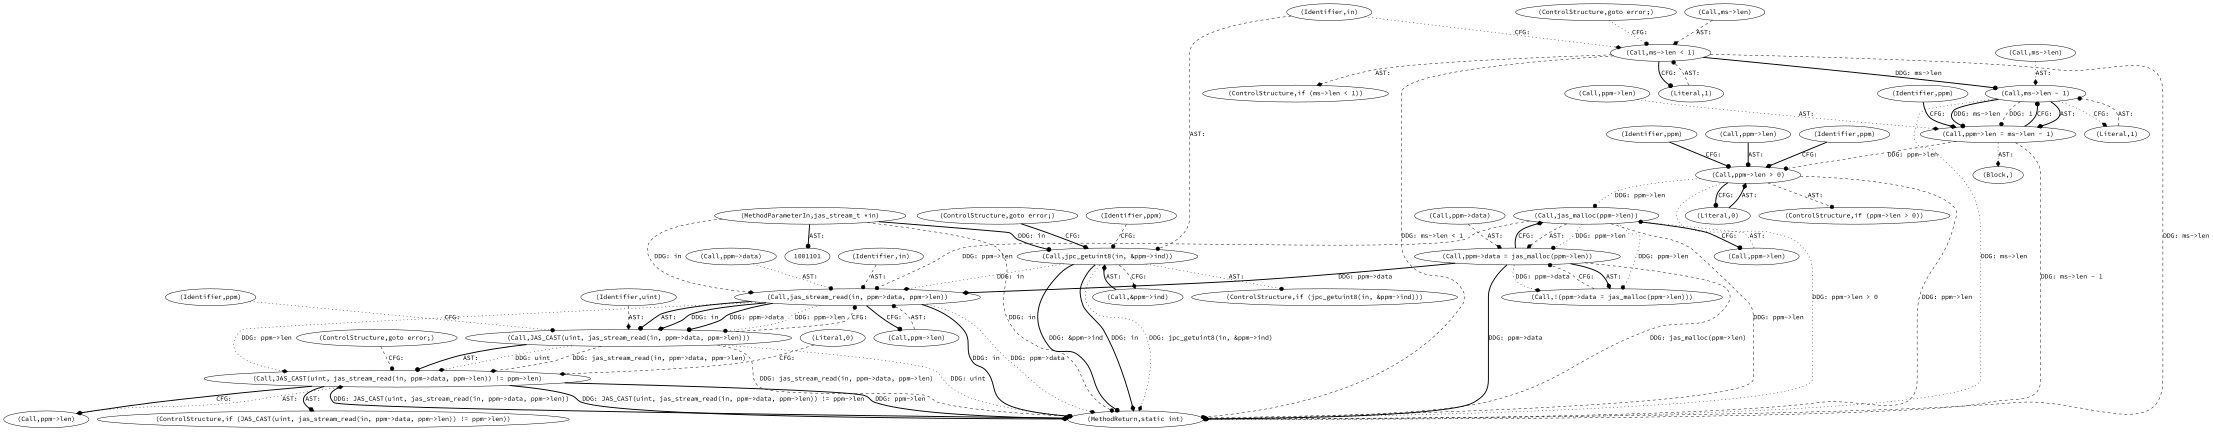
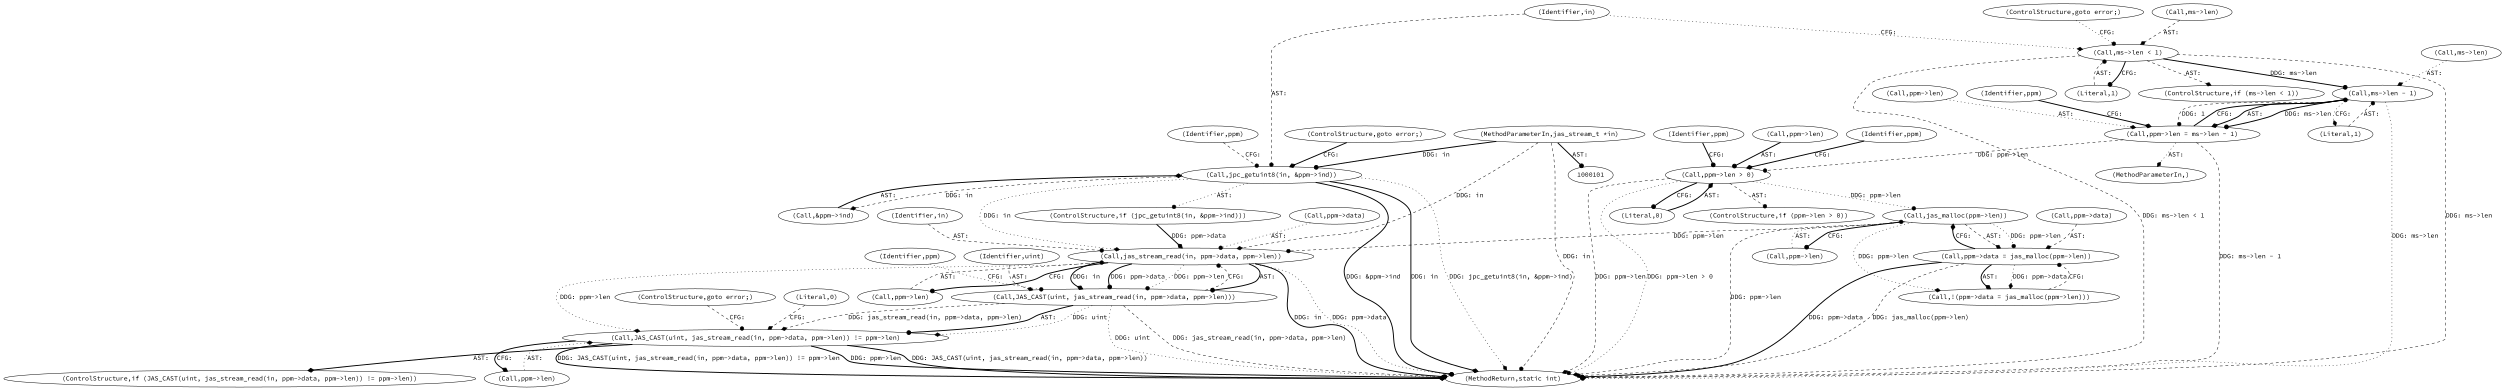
node "(Block,)": label "(Block,)" -> "(MethodParameterIn,)"
edge "(Call,jas_malloc(ppm->len))" -> "(Call,!(ppm->data = jas_malloc(ppm->len)))": arrowhead dot -> diamond
node "1001101": label "1001101" -> "1000101"
edge "(Call,jpc_getuint8(in, &ppm->ind))" -> "(Call,&ppm->ind)": label "CFG: " -> "DDG: in"
edge "(Call,ppm->data = jas_malloc(ppm->len))" -> "(Call,jas_stream_read(in, ppm->data, ppm->len))": now "(ControlStructure,if (jpc_getuint8(in, &ppm->ind)))" -> "(Call,jas_stream_read(in, ppm->data, ppm->len))"
